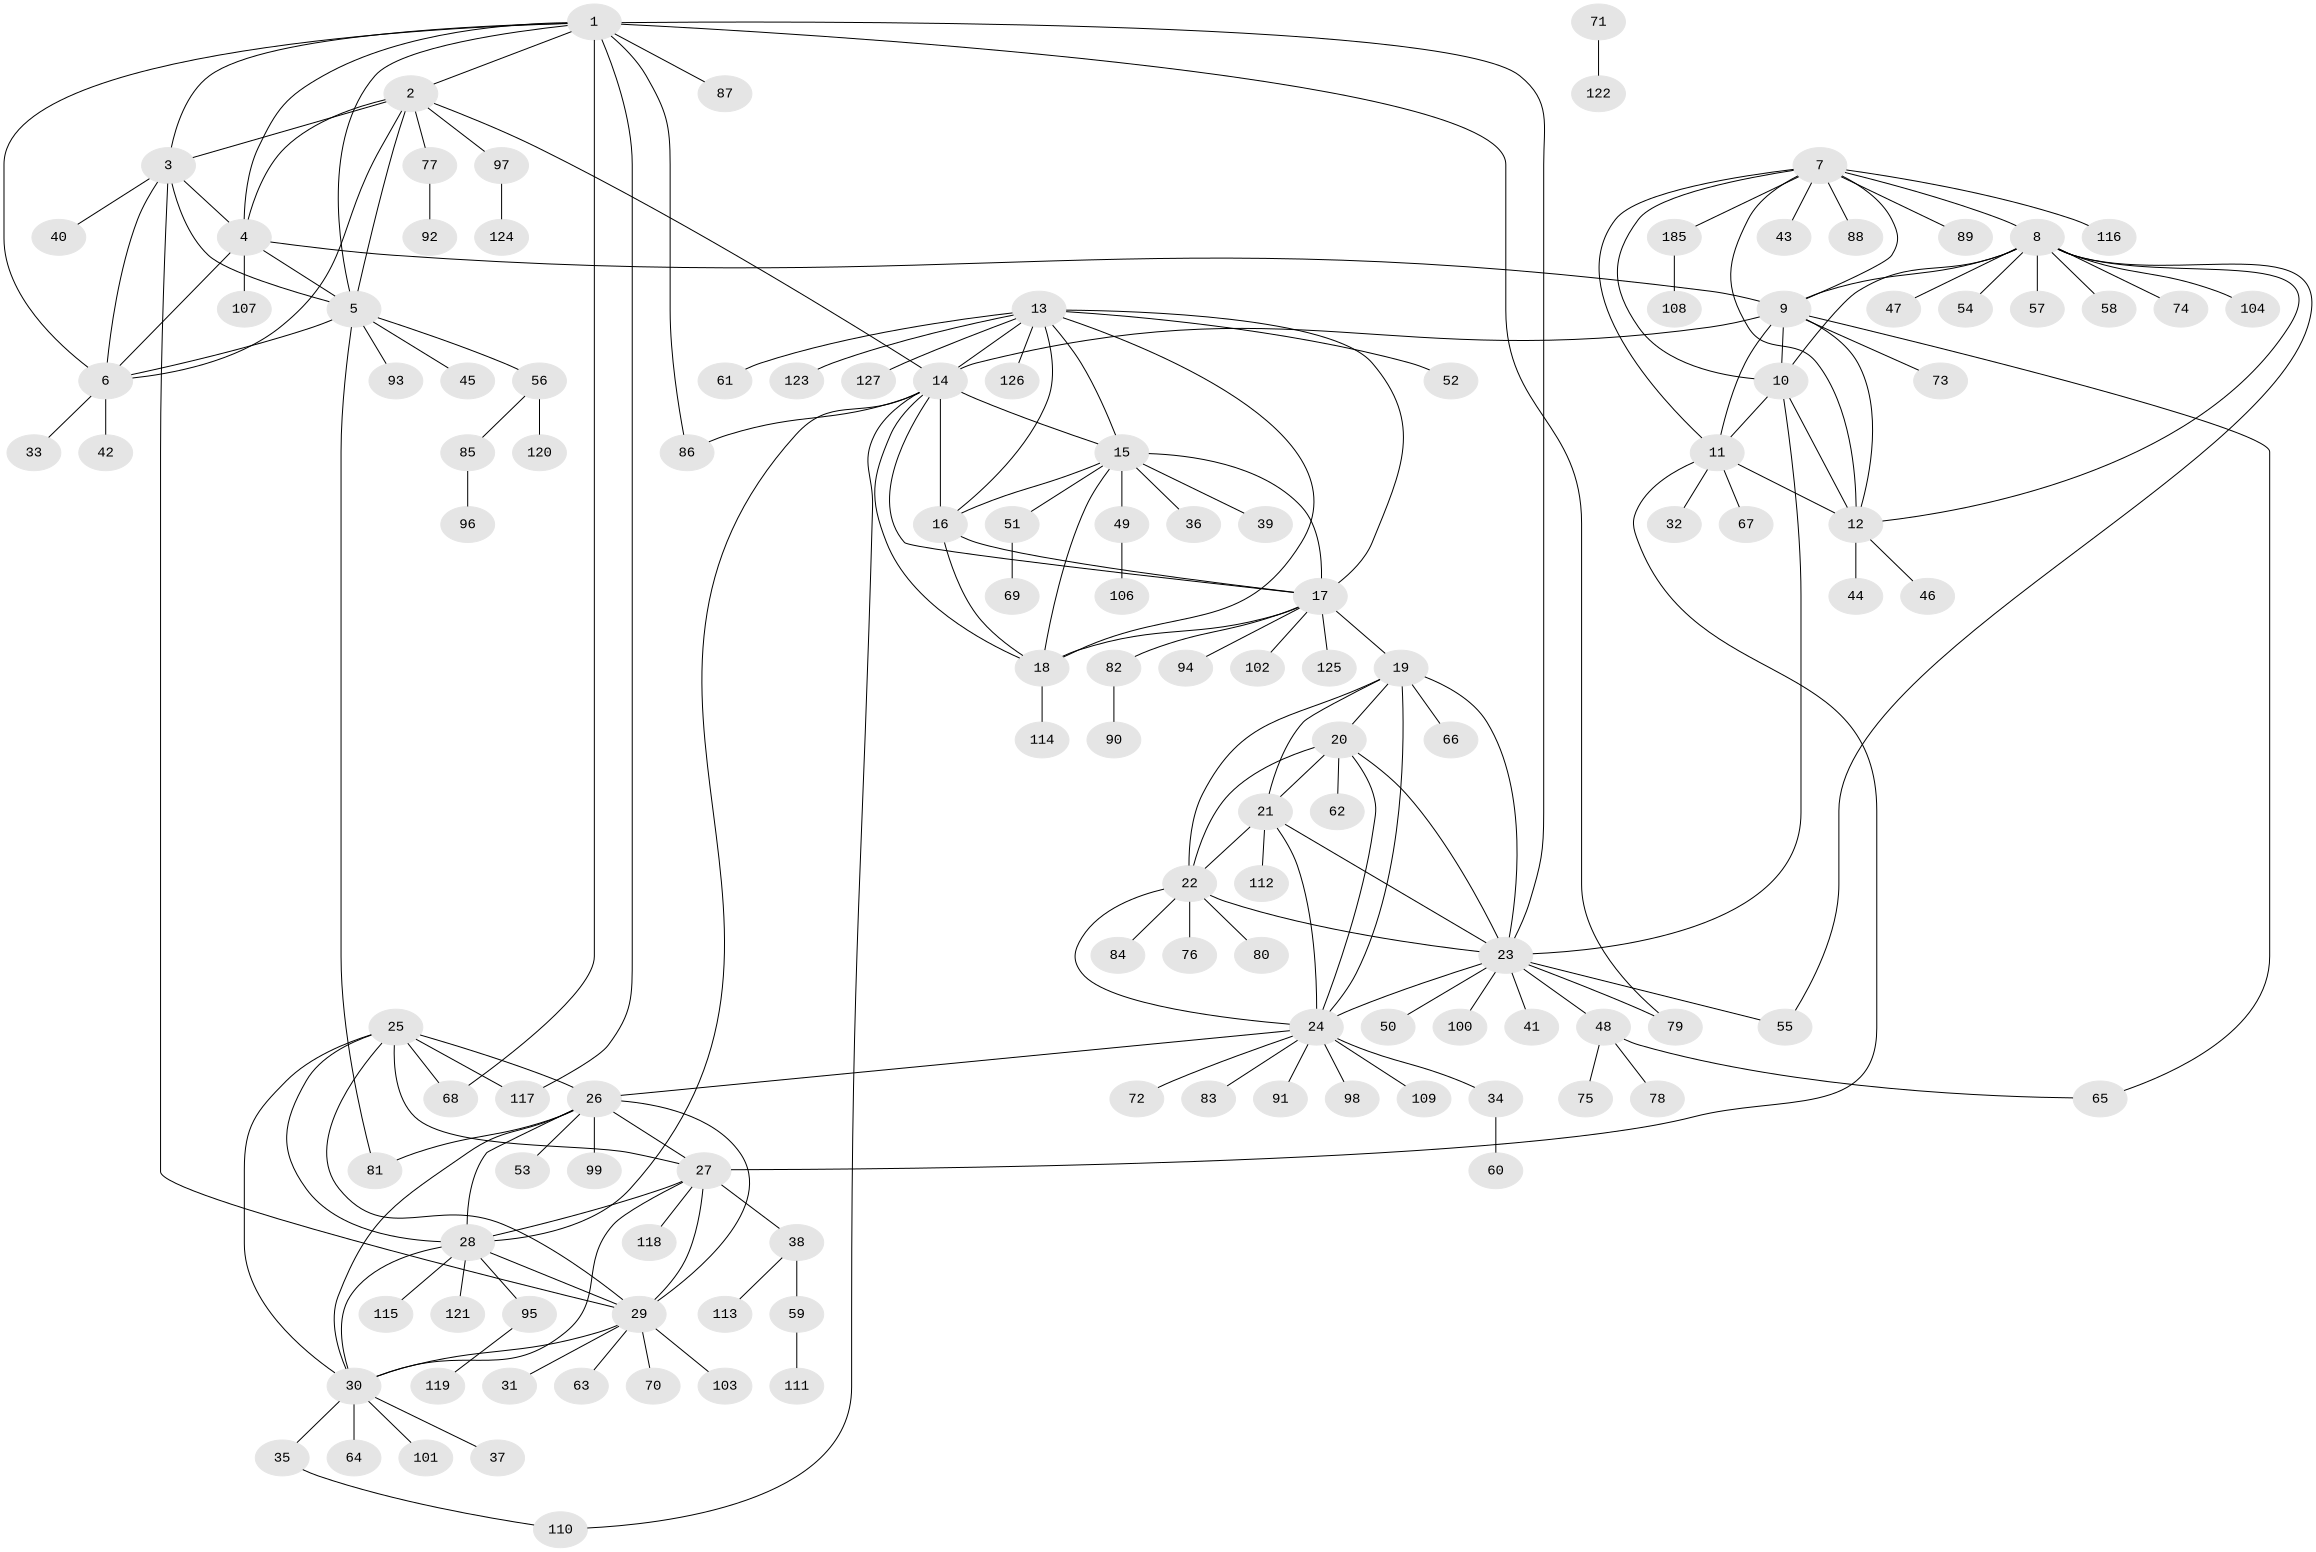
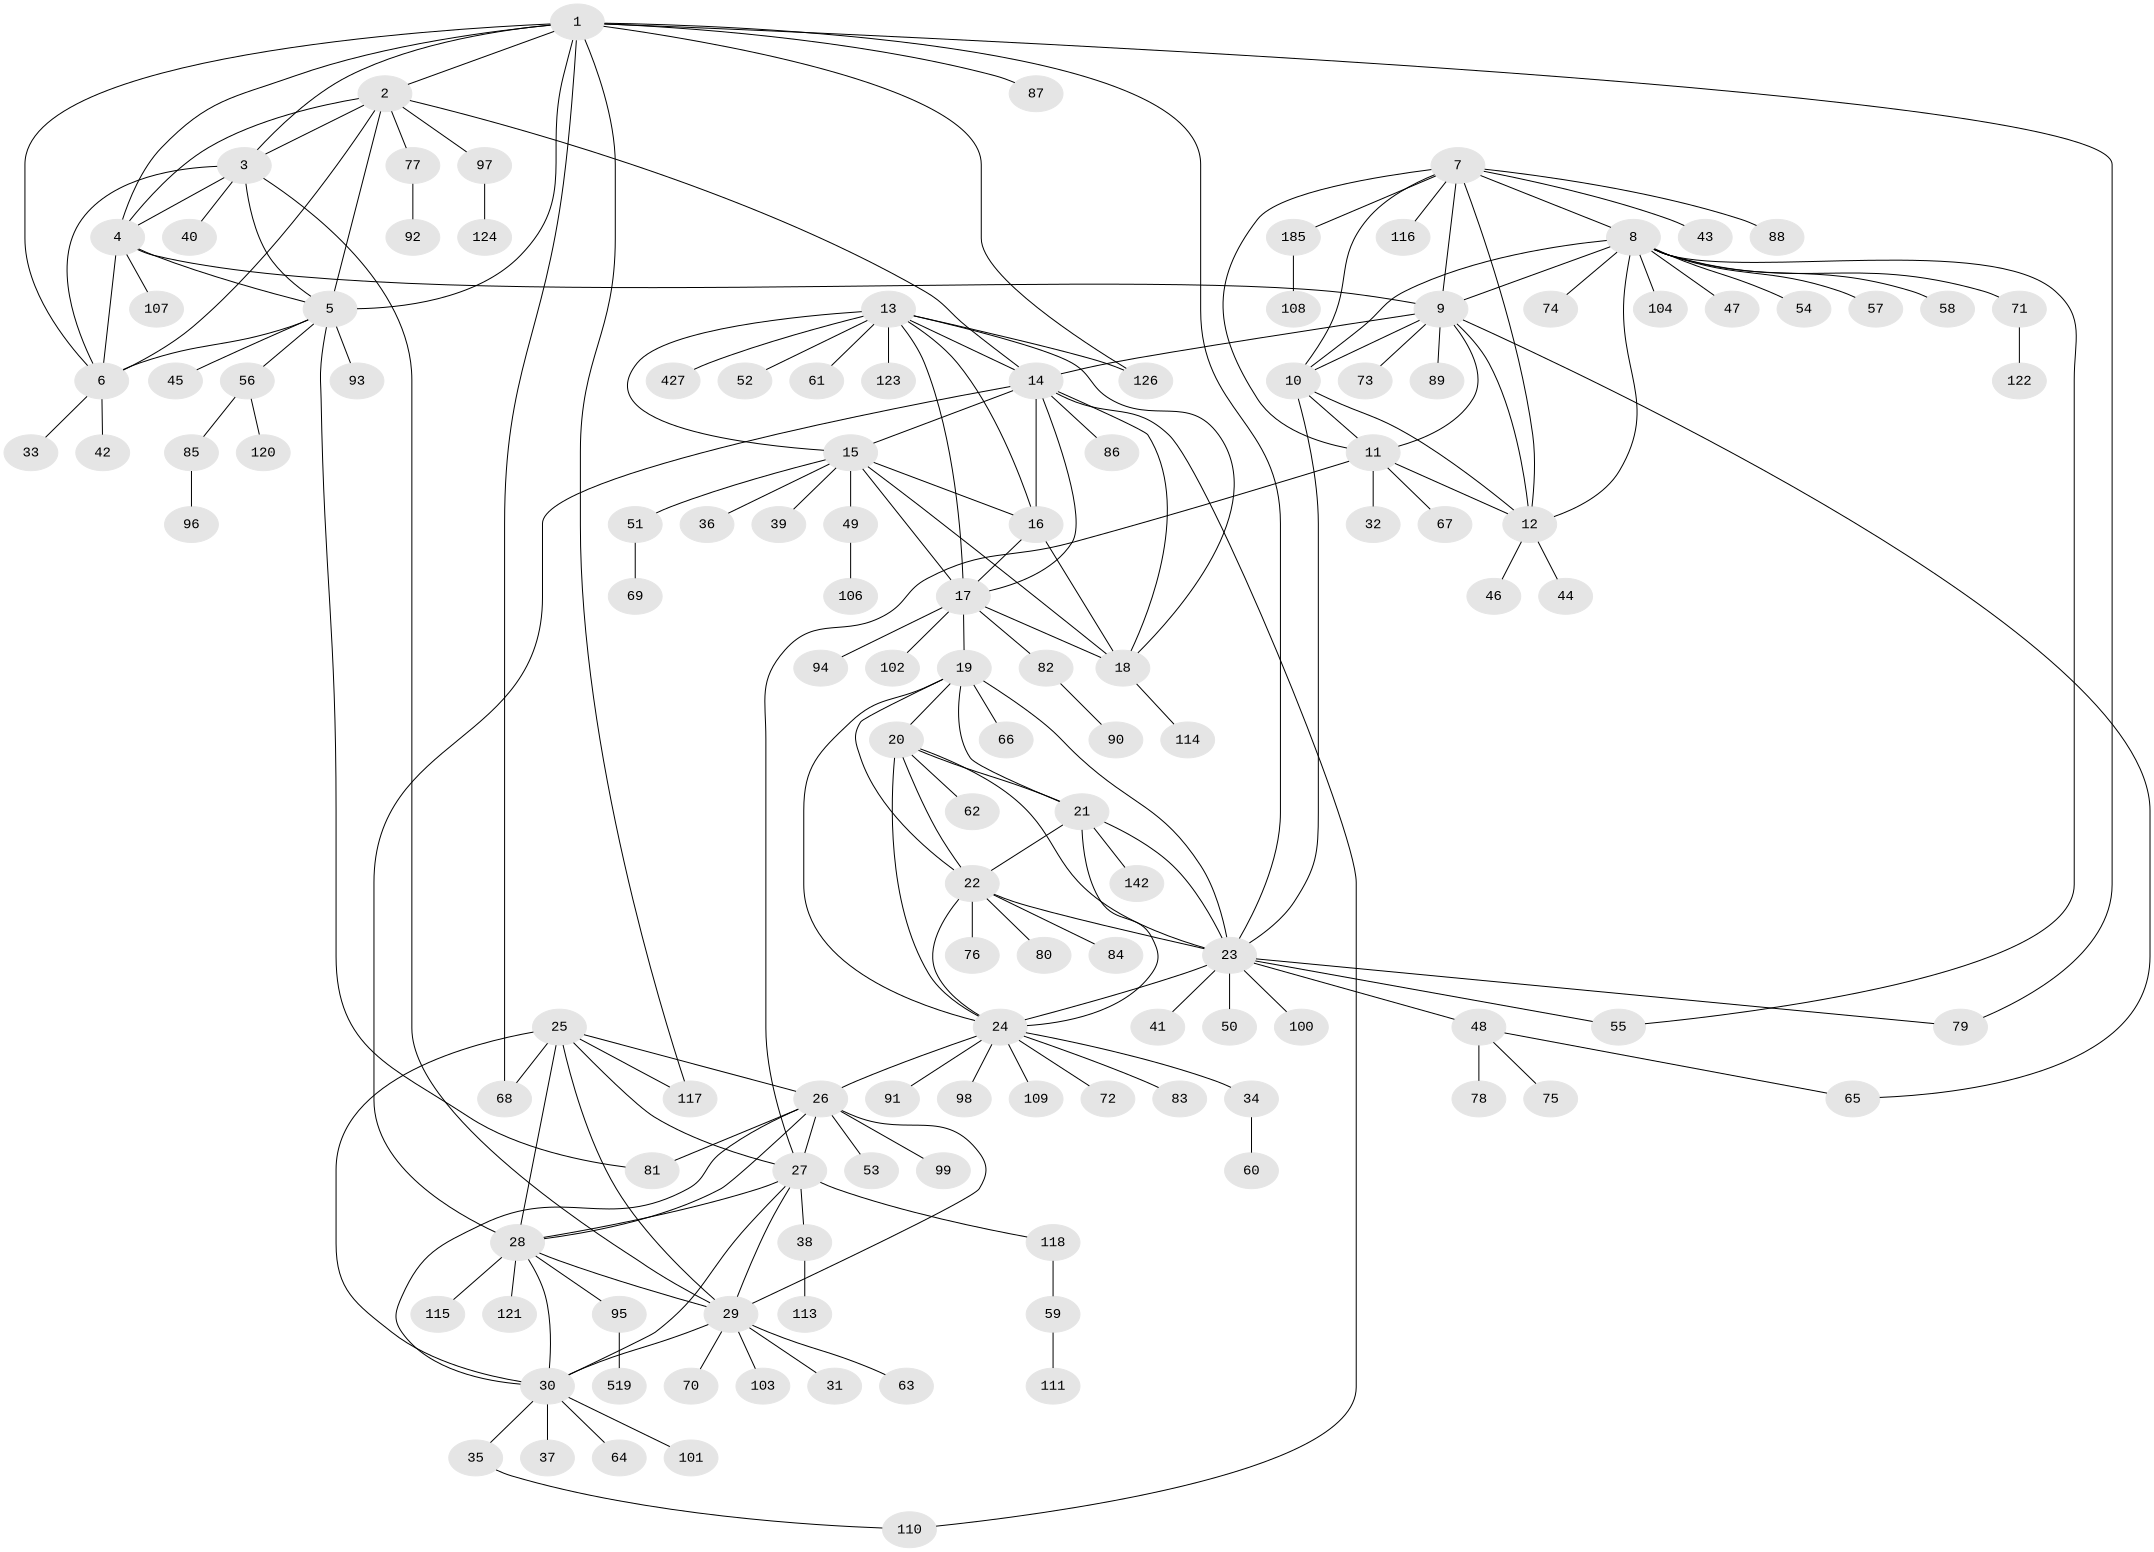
edge "7" -- "89": now "9" -- "89"
edge "1" -- "86": now "1" -- "126"
edge "8" -- "71": added
node "127": label "127" -> "427"
node "125": removed
node "112": label "112" -> "142"
edge "38" -- "59": now "118" -- "59"
node "119": label "119" -> "519"
